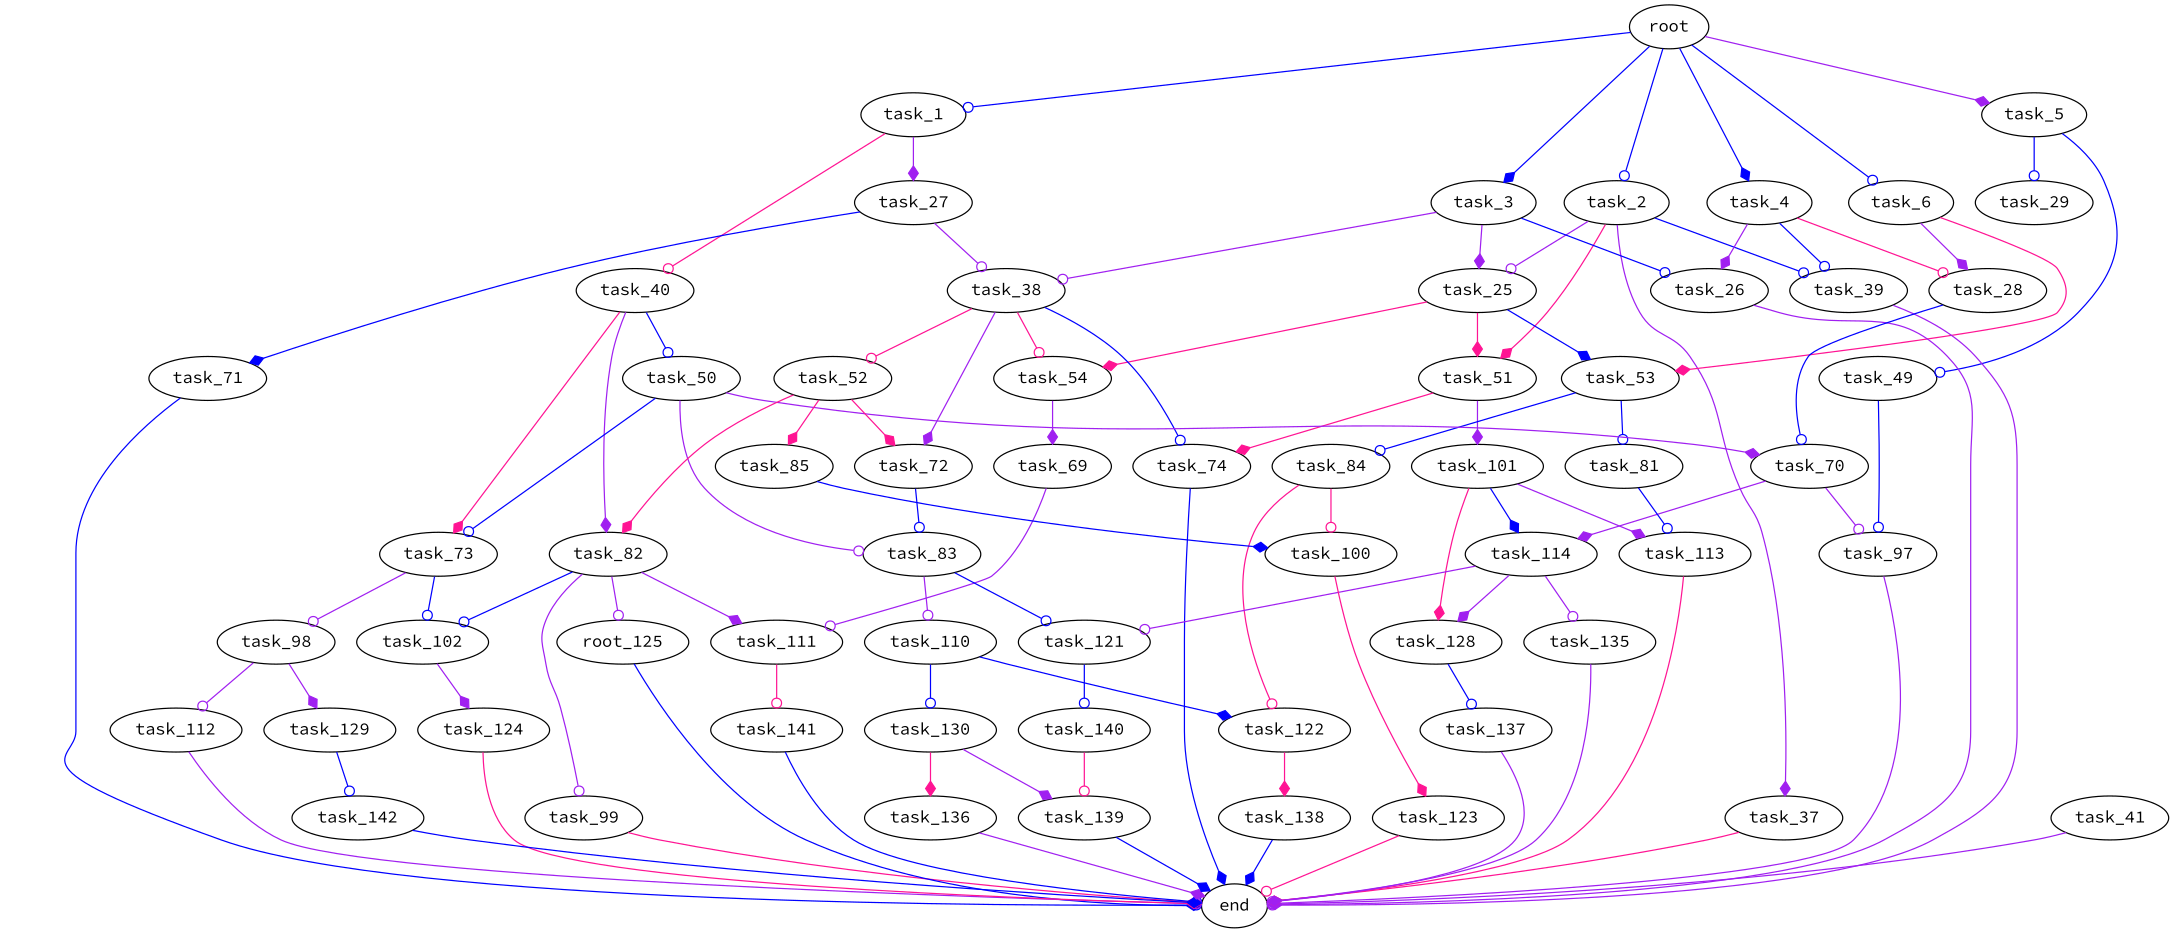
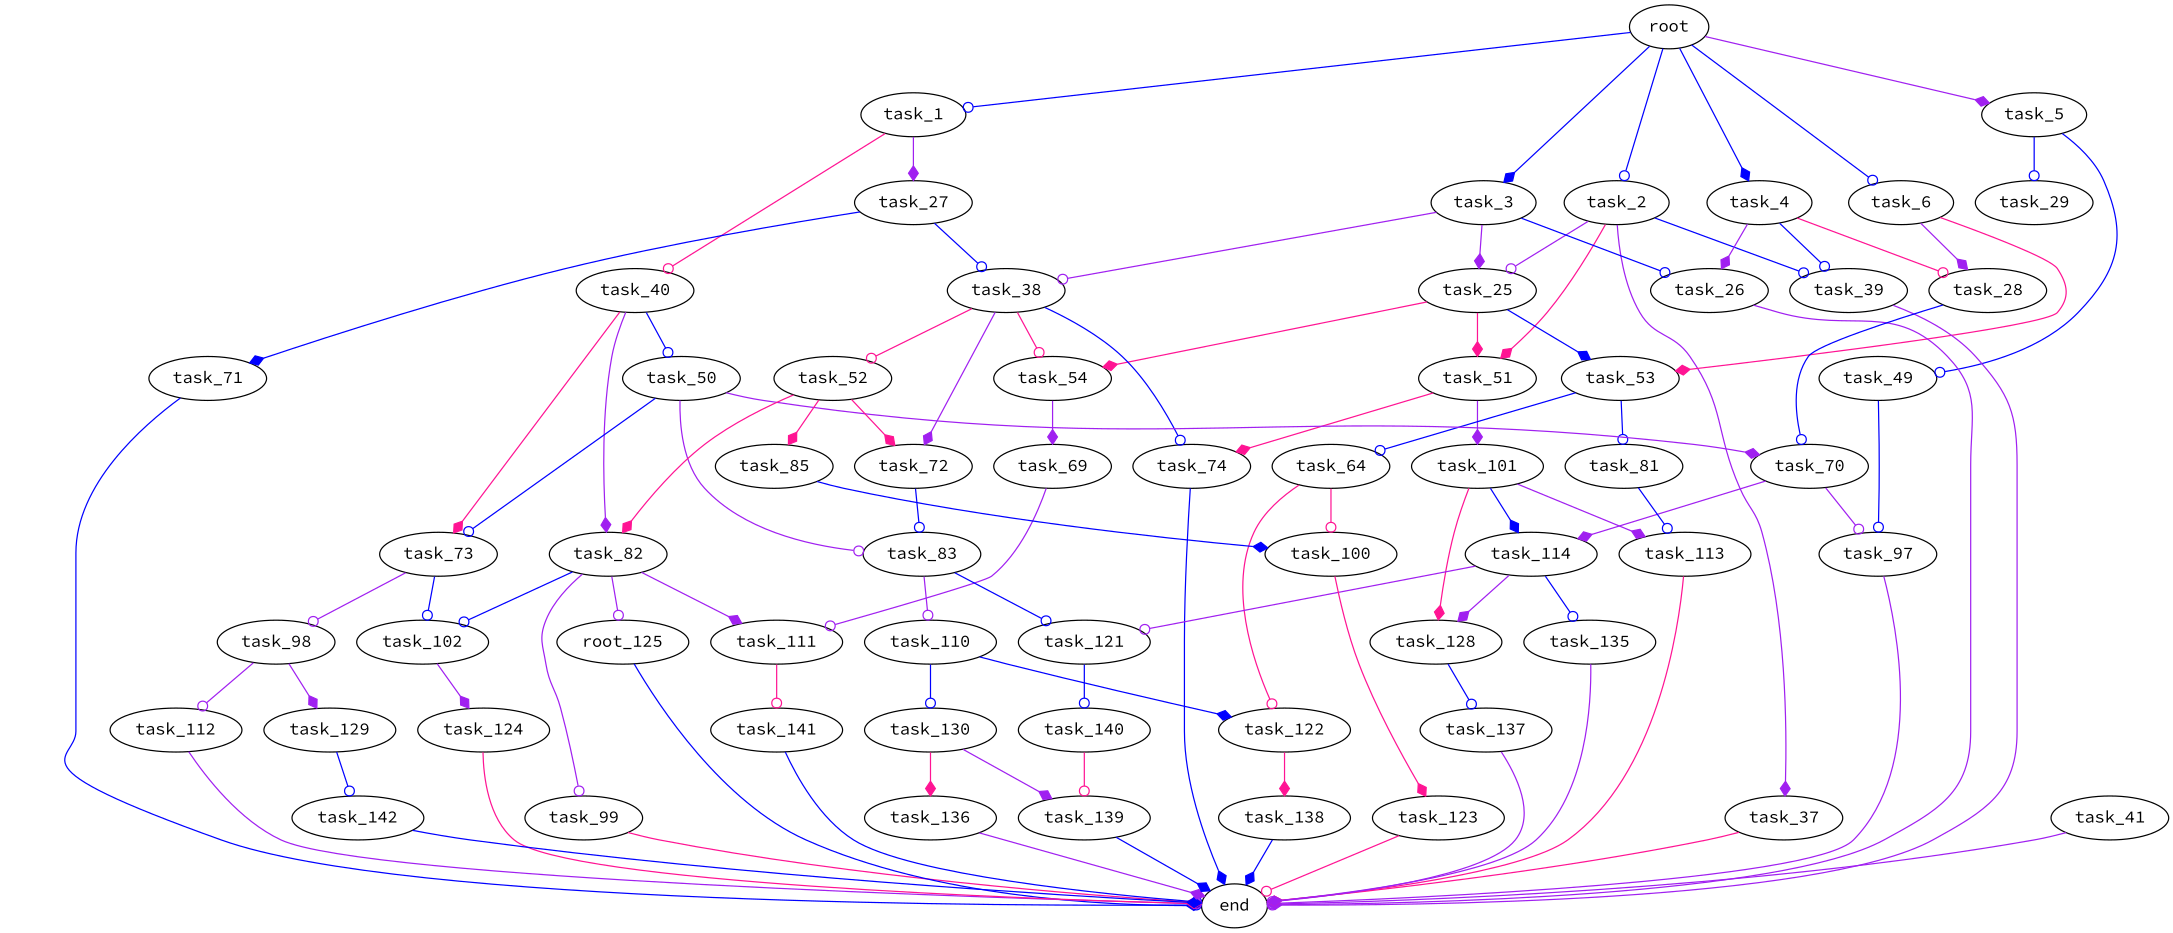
edge "task_27" -> "task_38": color purple -> blue
node "task_84": label "task_84" -> "task_64"
edge "task_114" -> "task_135": color purple -> blue
